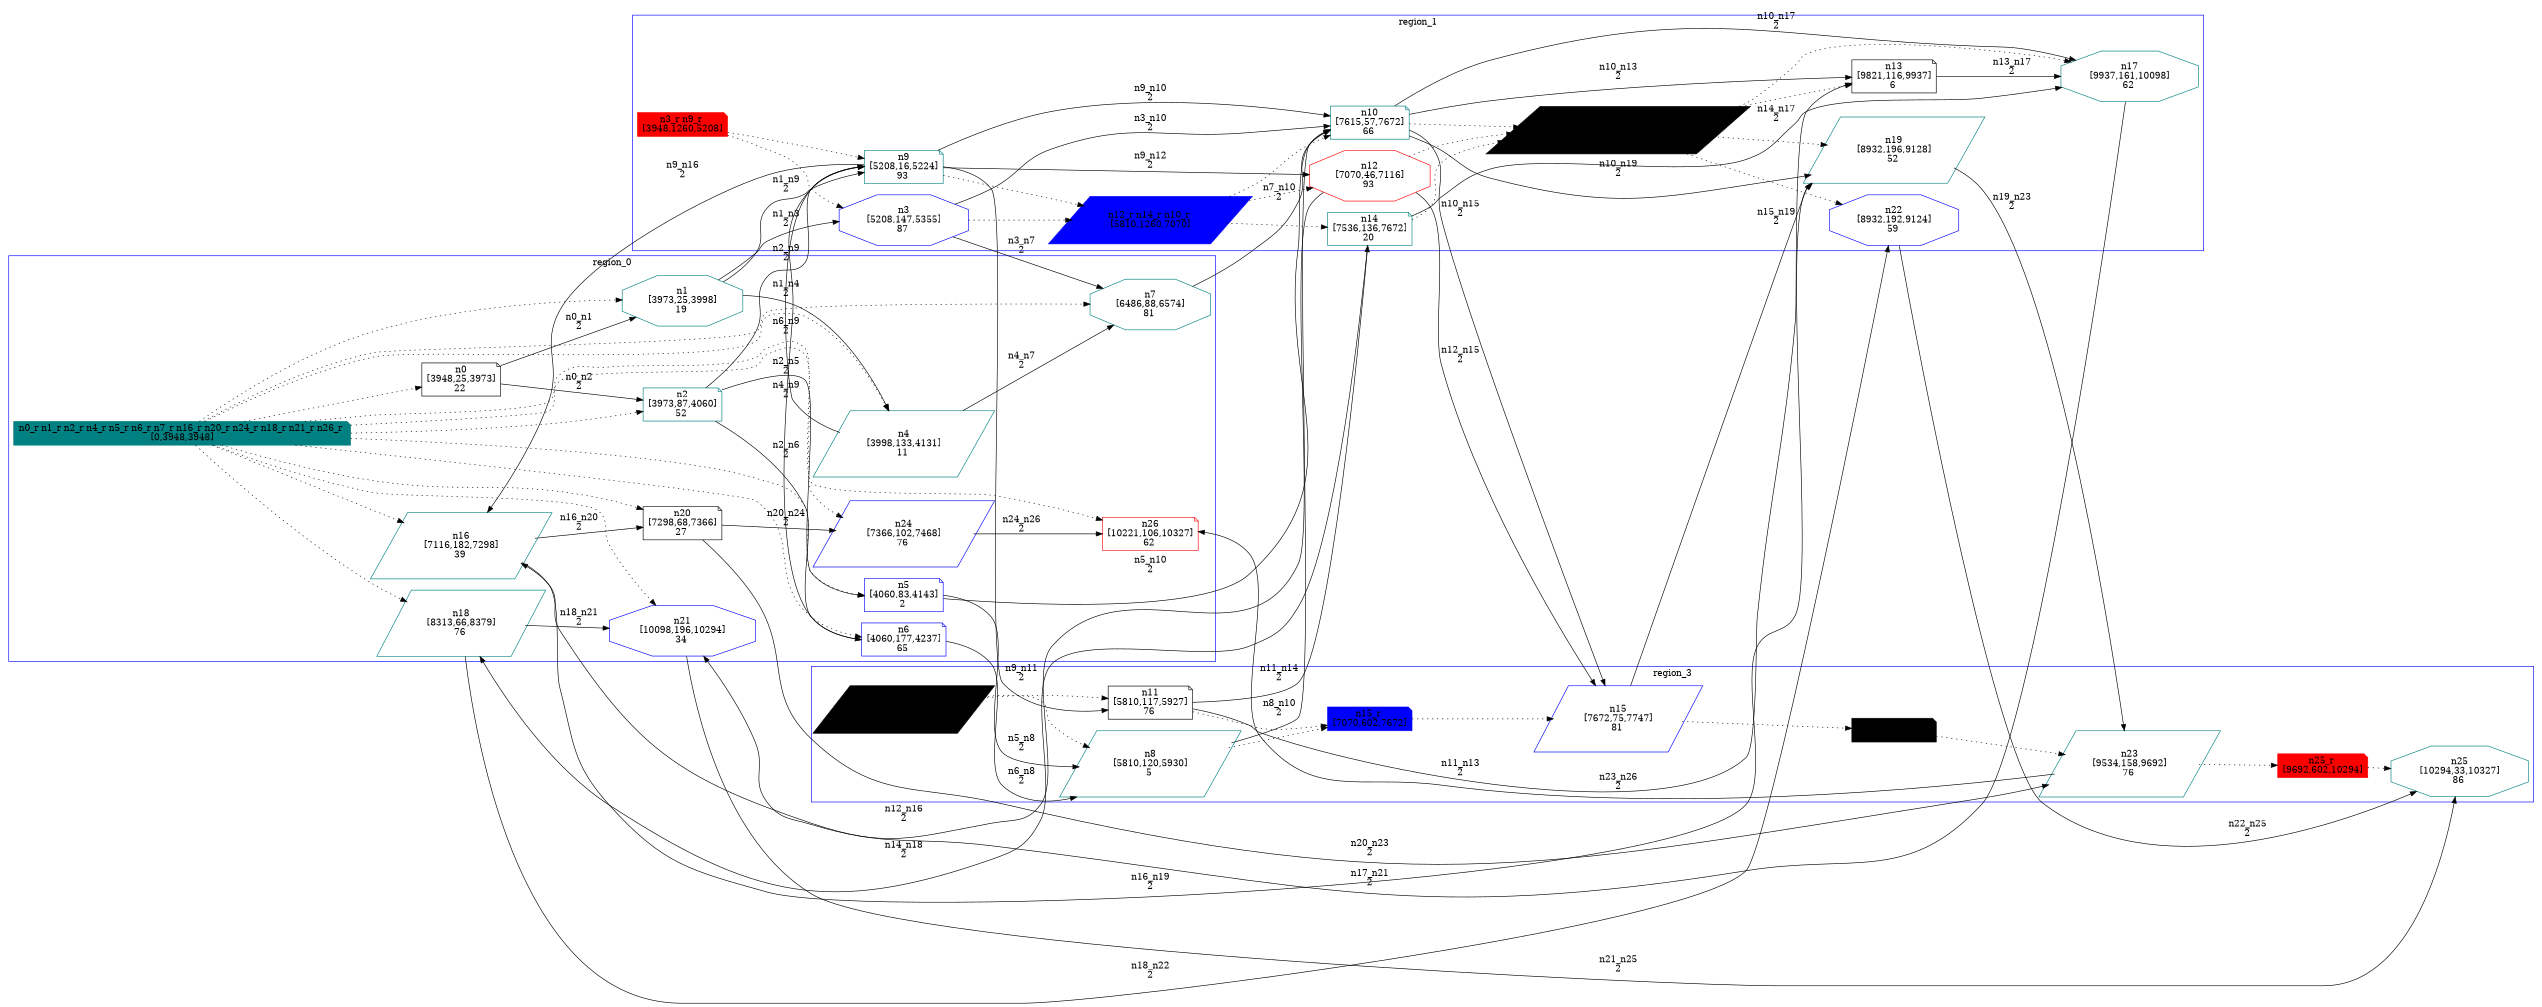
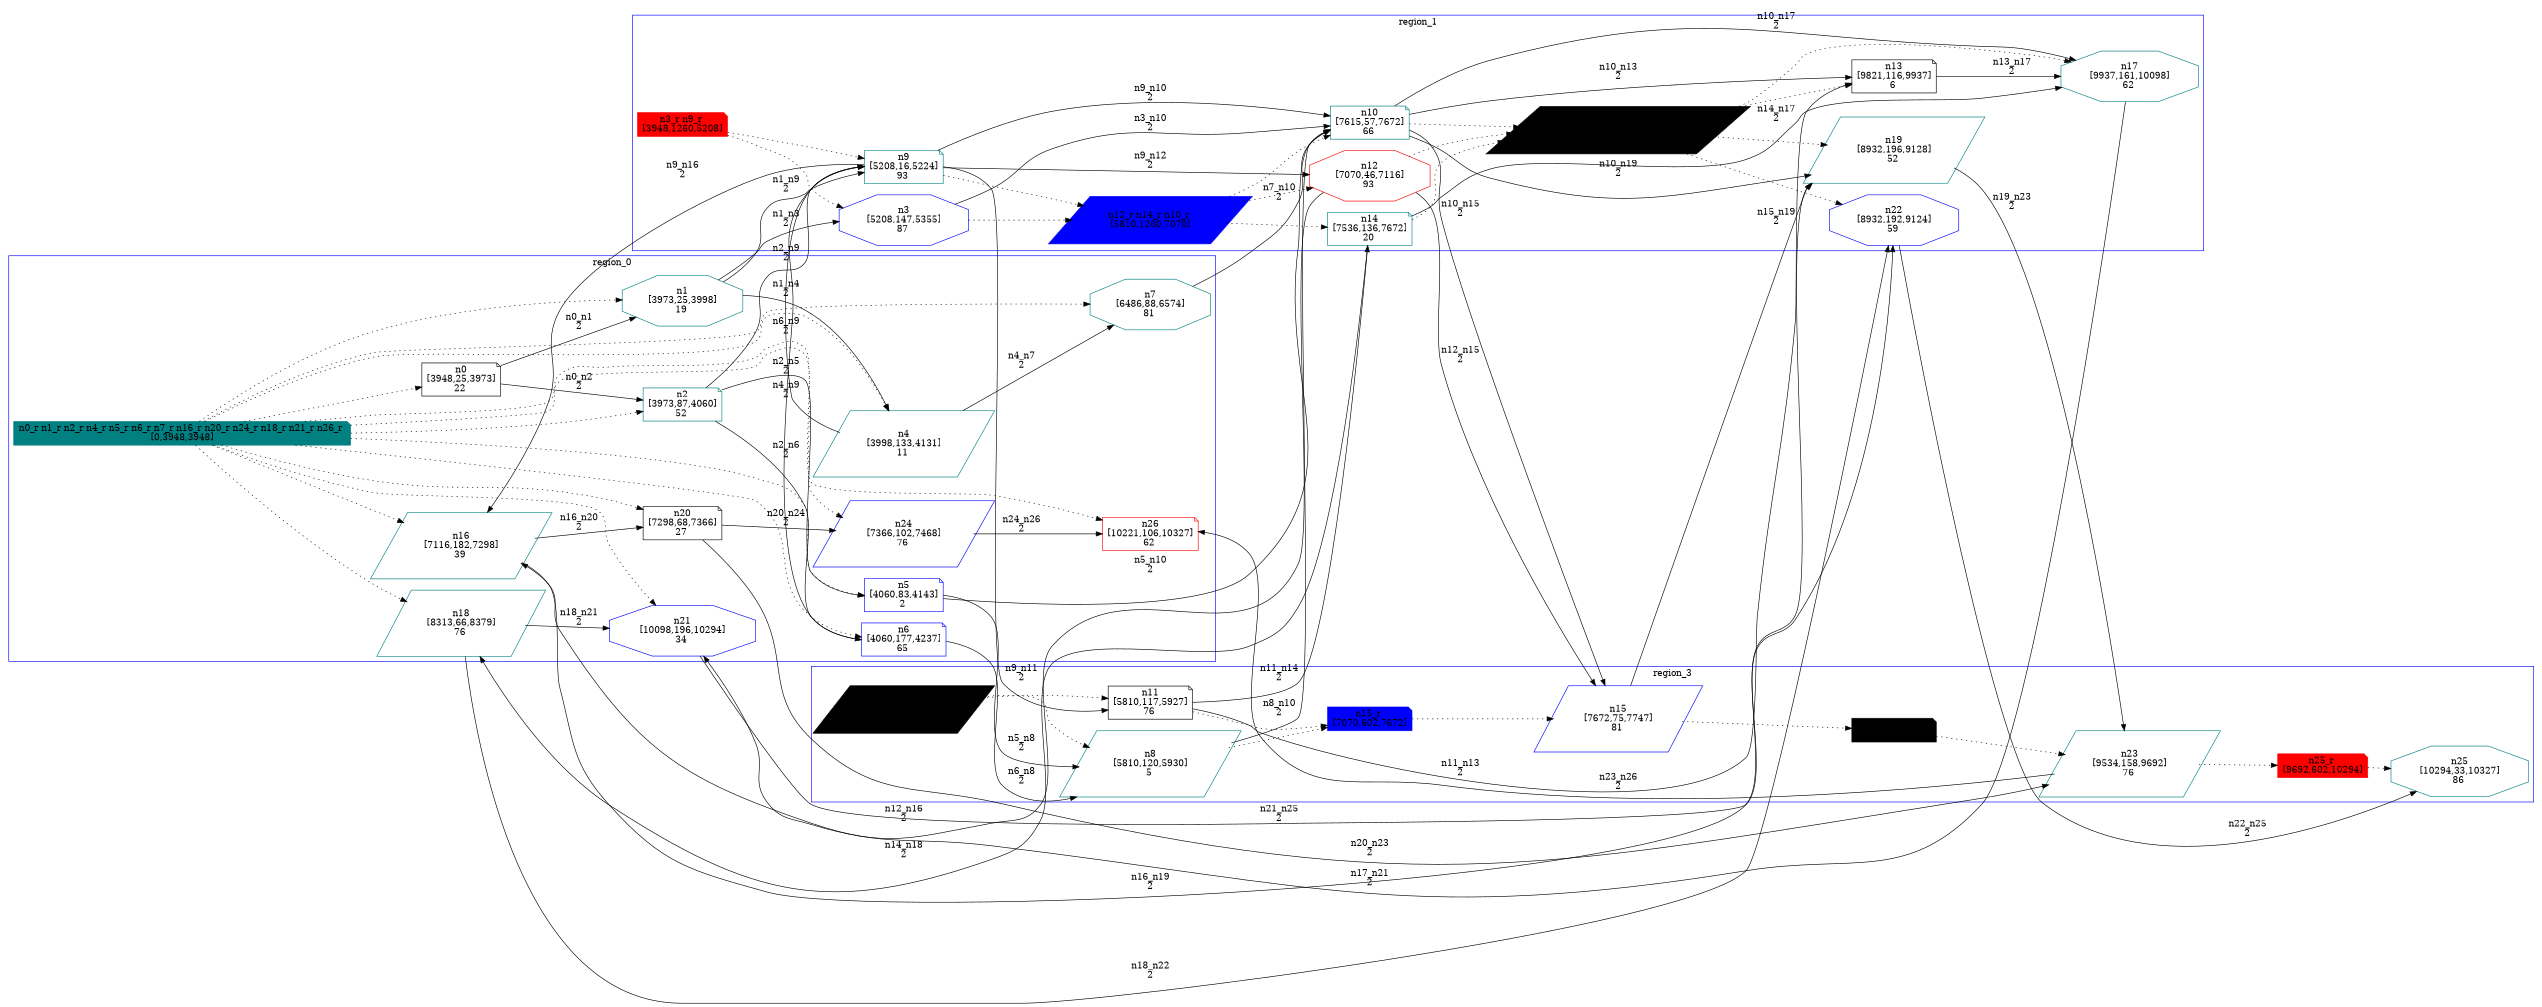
edge "n3 [5208,147,5355] 87" -> "n7 [6486,88,6574] 81": removed, label "n3_n7 2"
edge "n21 [10098,196,10294] 34" -> "n25 [10294,33,10327] 86": now "n21 [10098,196,10294] 34" -> "n22 [8932,192,9124] 59"
